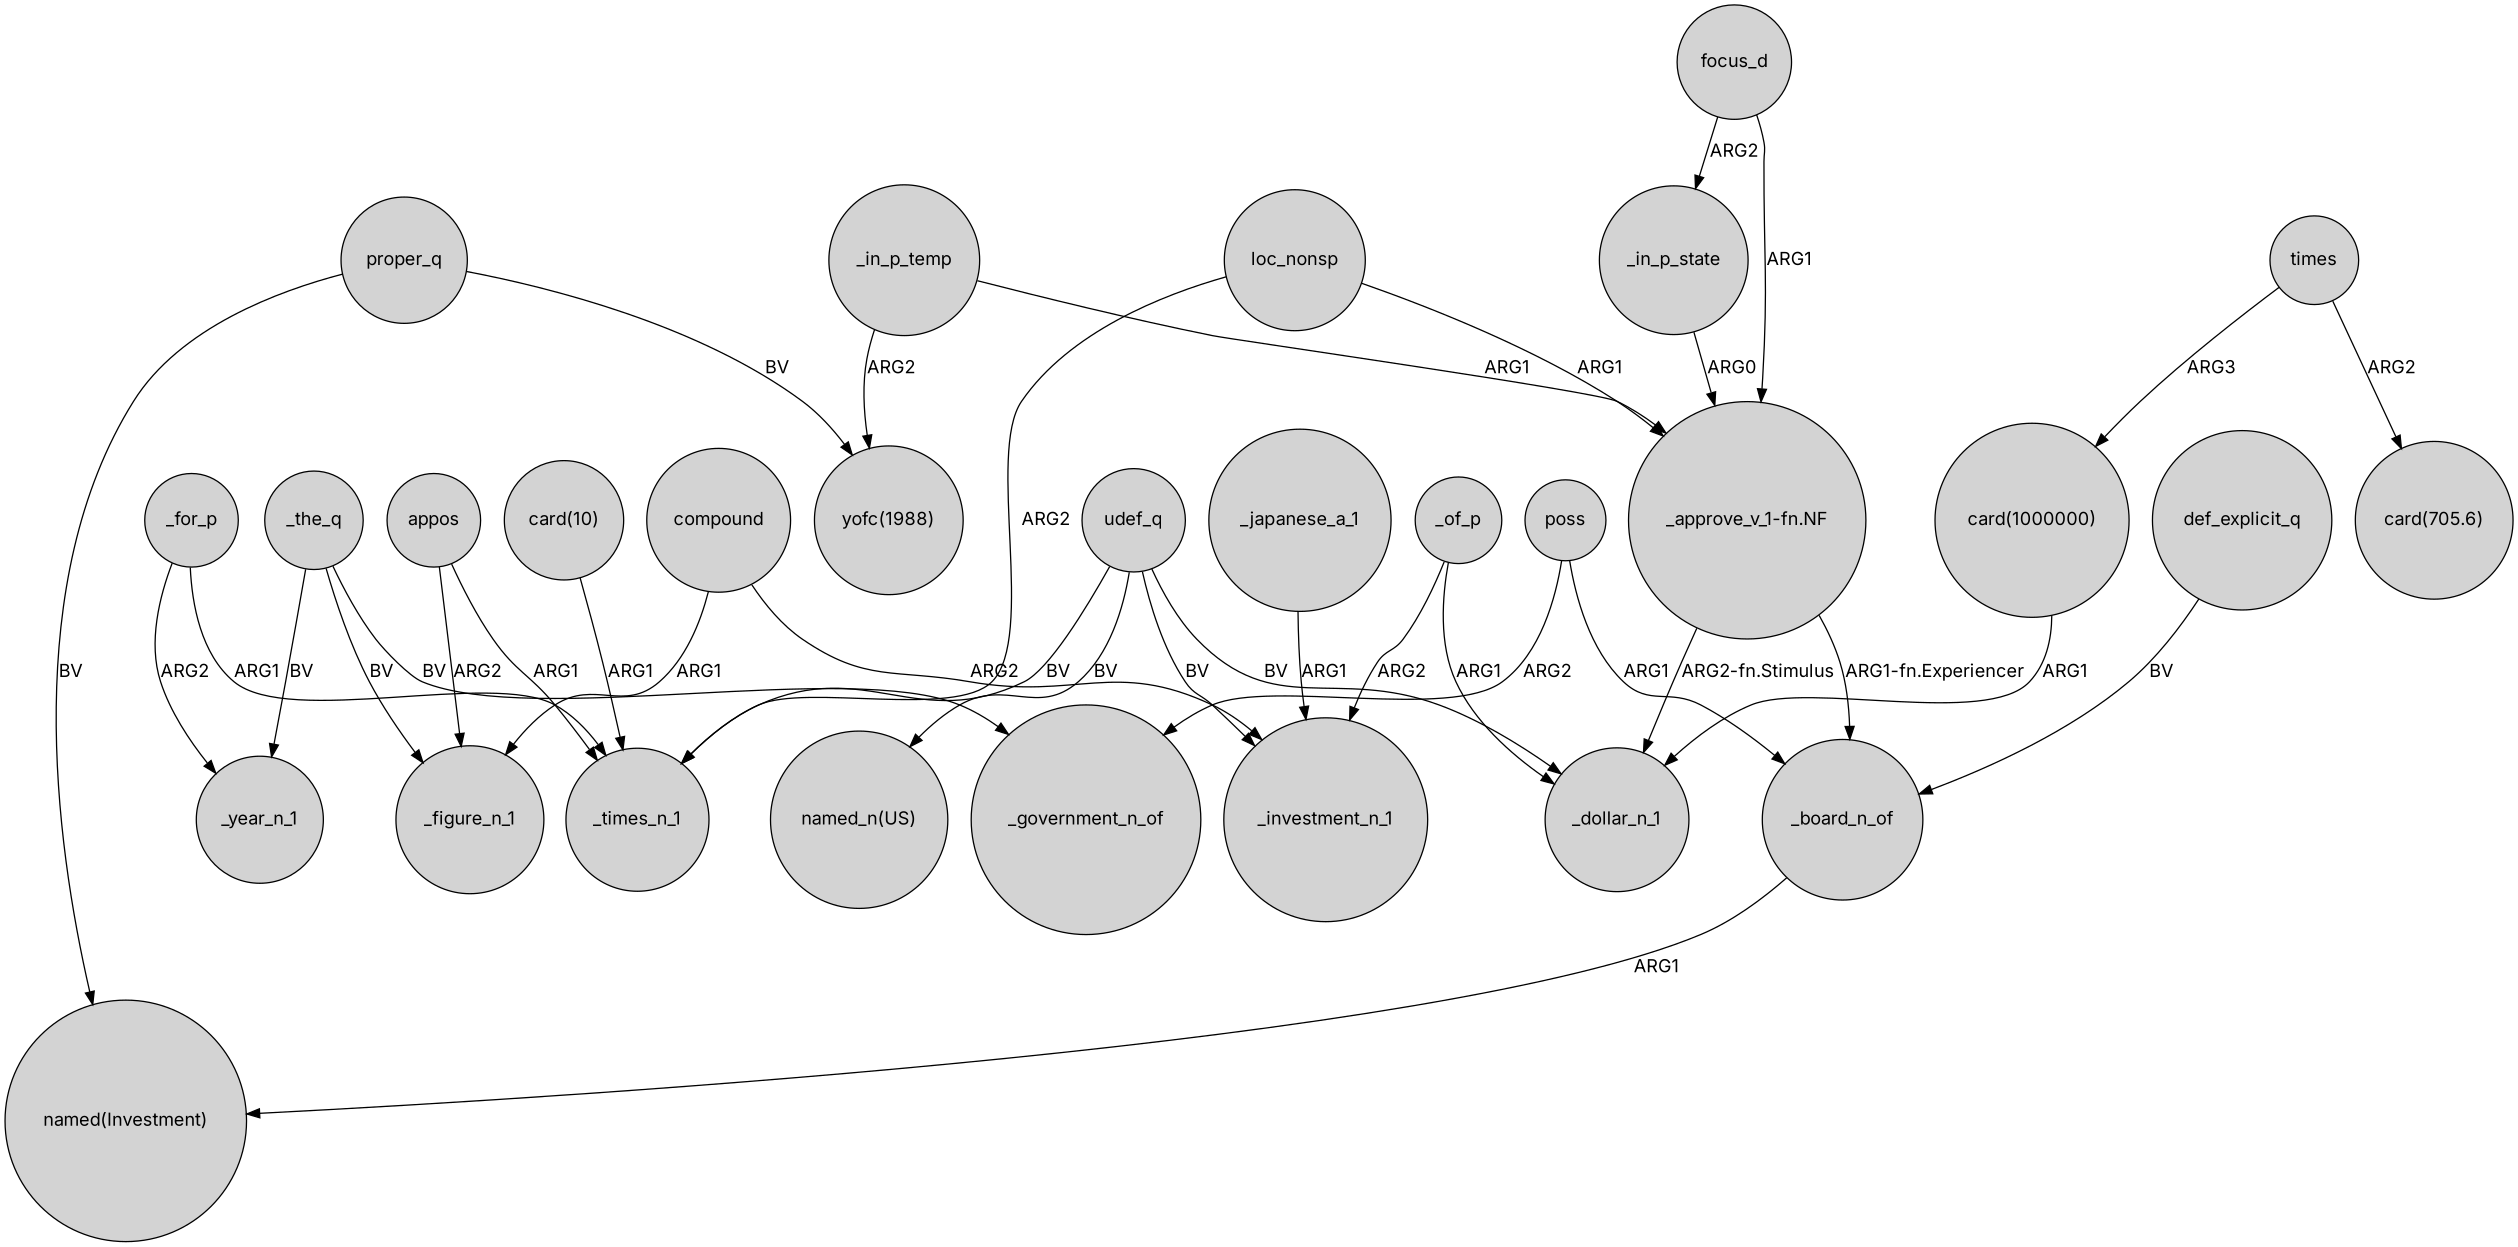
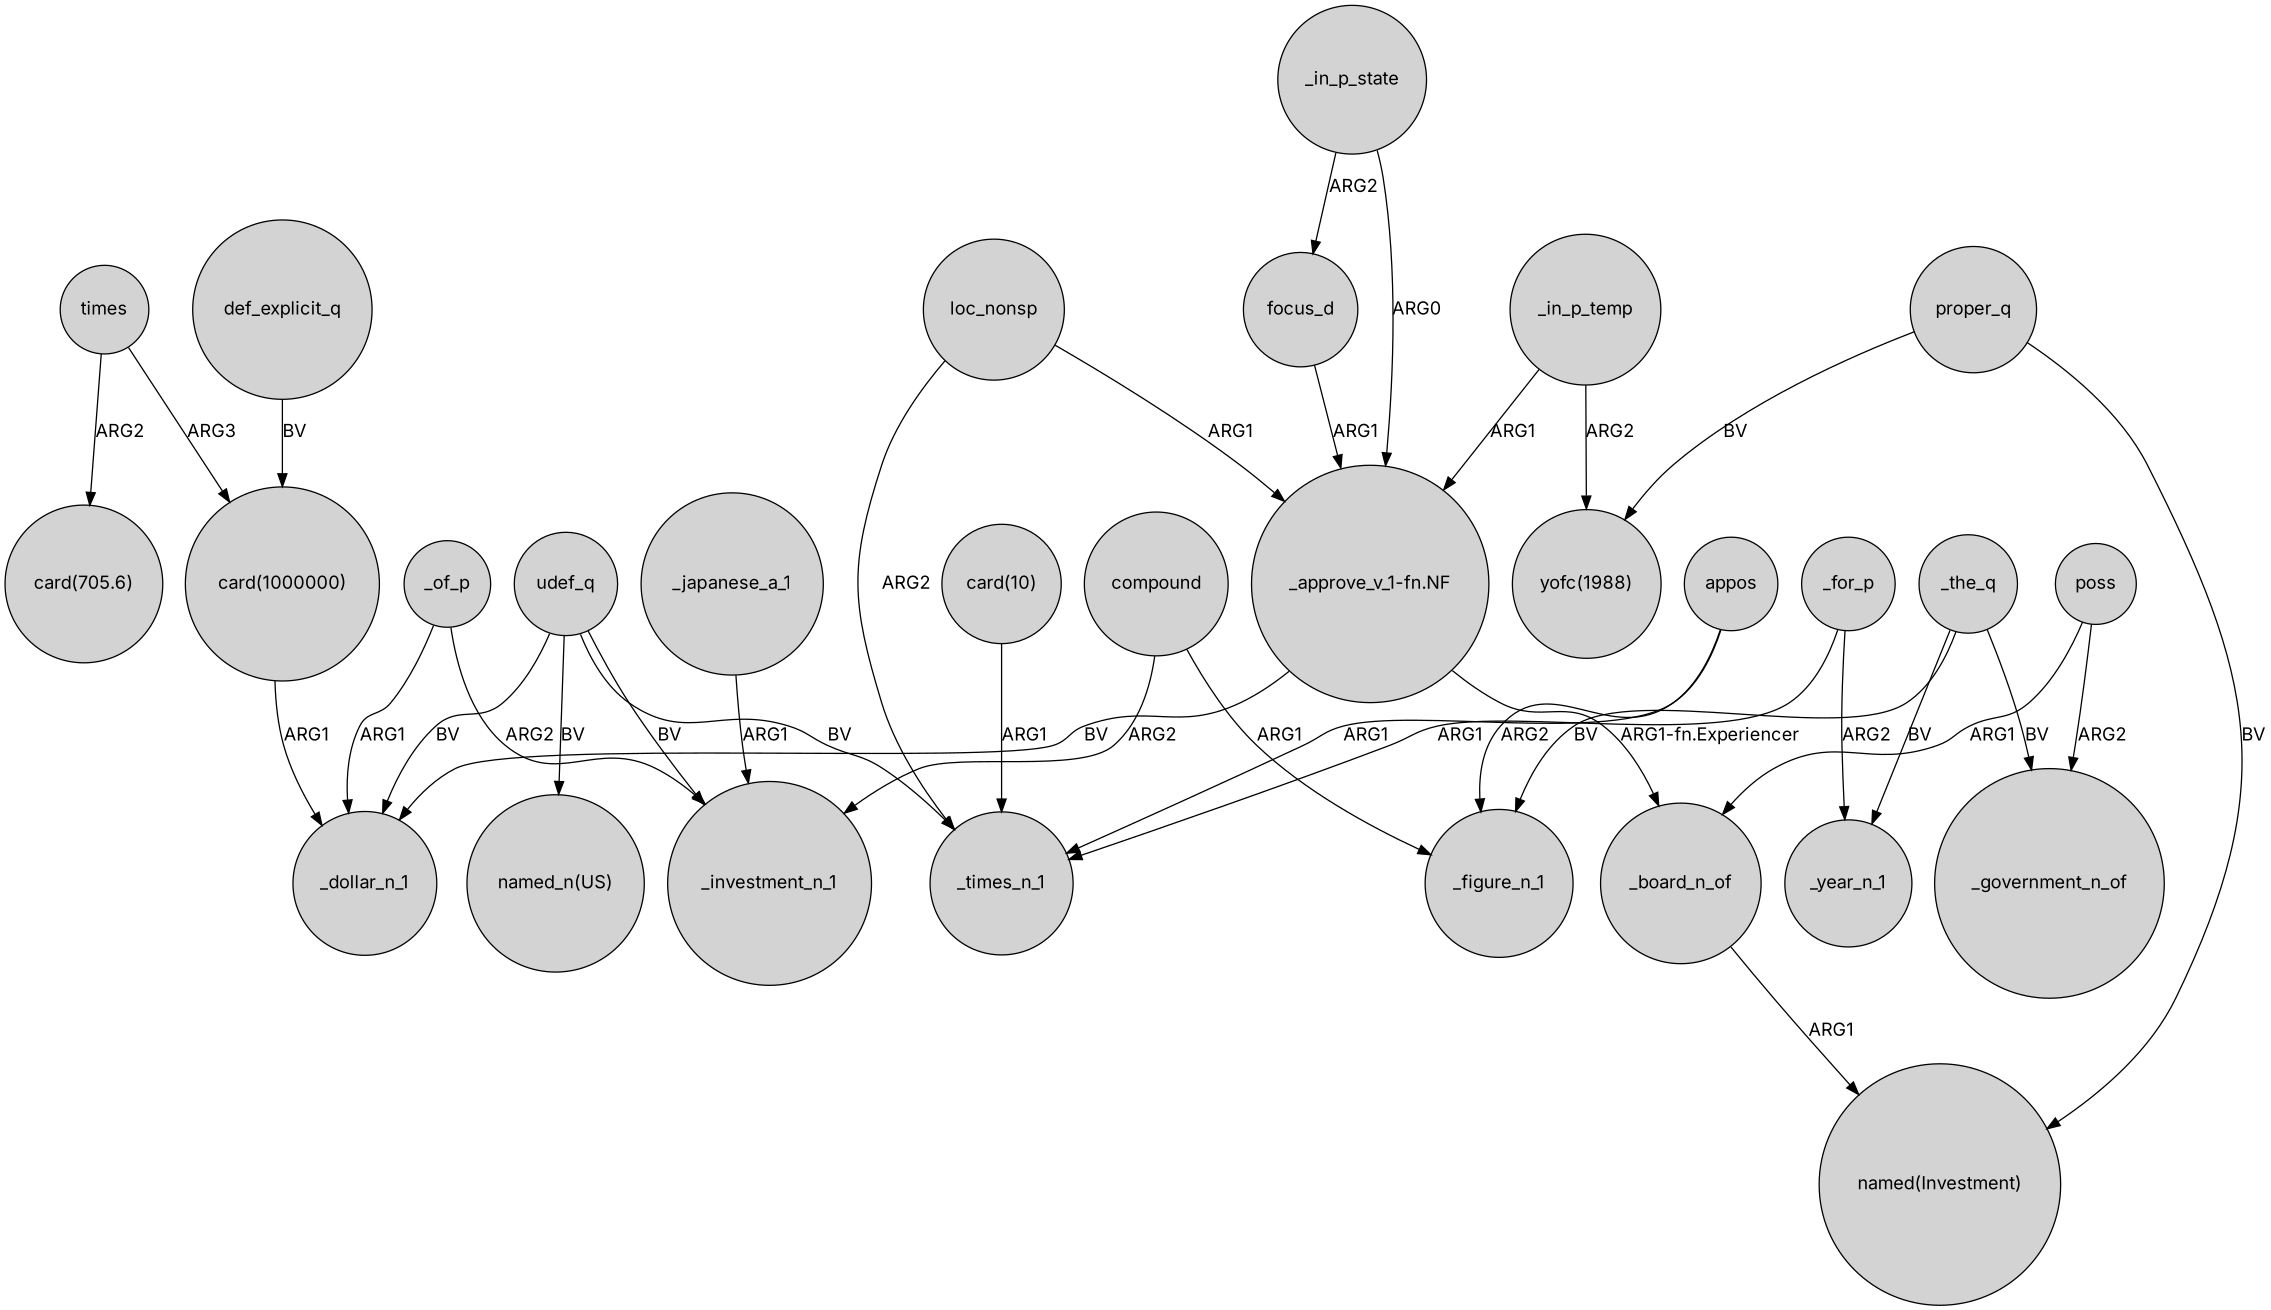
edge "focus_d" -> "_in_p_state": reversed
edge "_approve_v_1-fn.NF" -> "_dollar_n_1": label "ARG2-fn.Stimulus" -> "BV"
edge "def_explicit_q" -> "_board_n_of": now "def_explicit_q" -> "card(1000000)"
